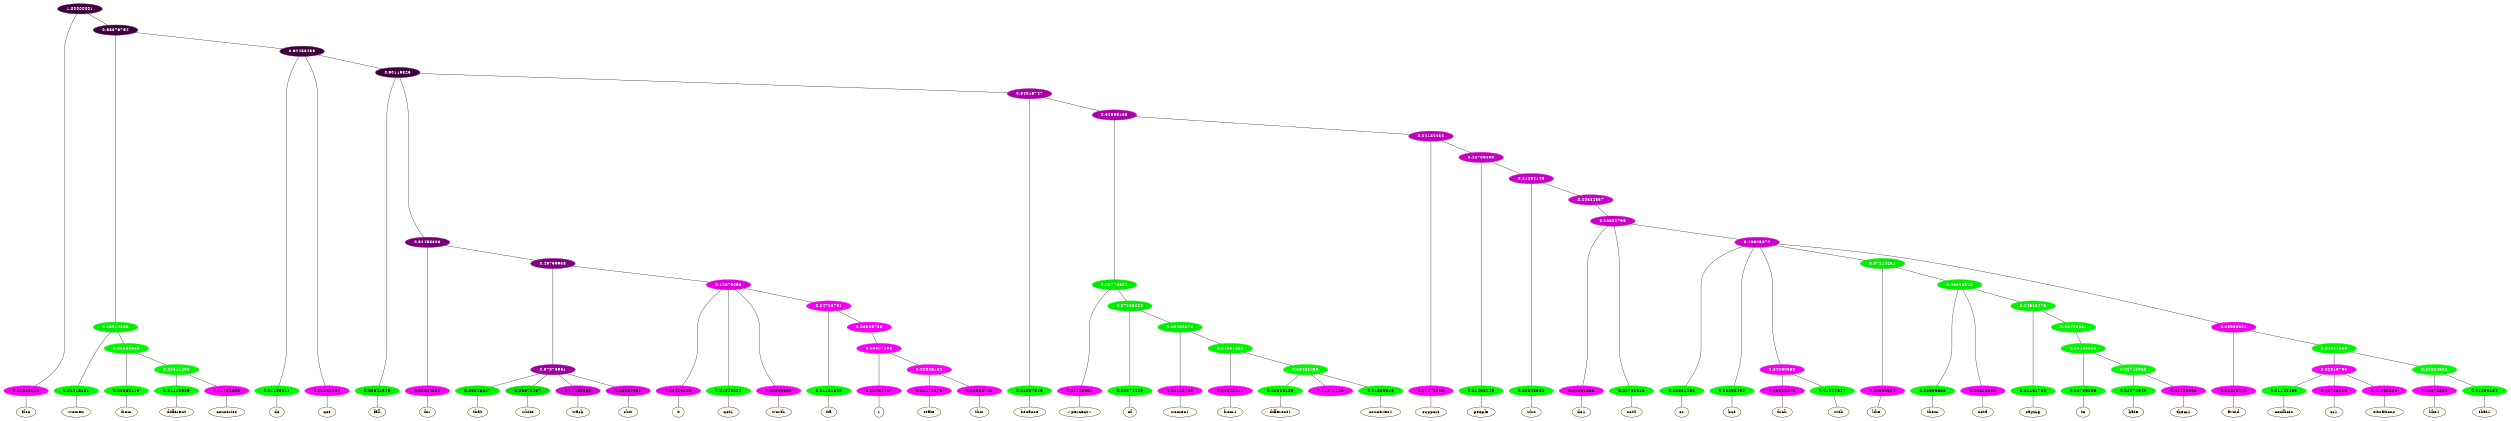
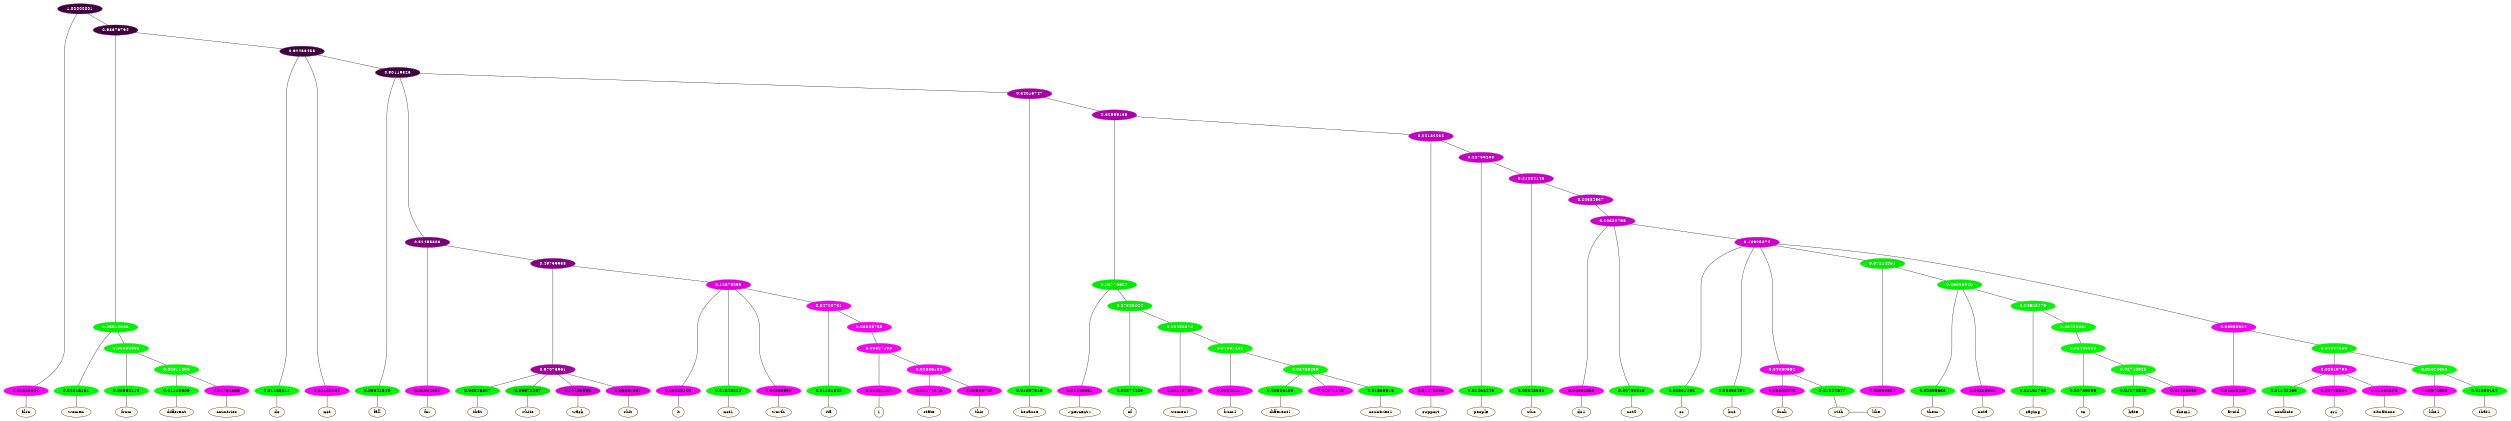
edge "0.00850324" -- "like": now "with" -- "like"
